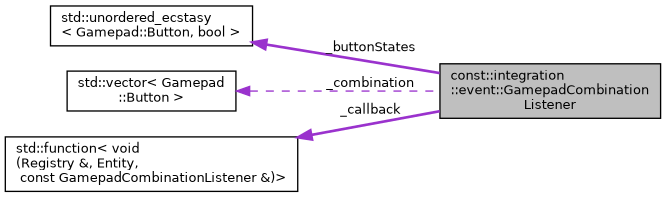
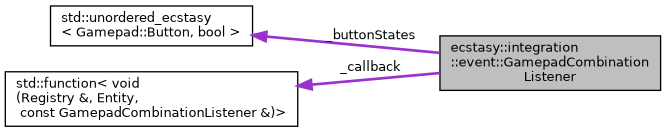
node "std::vector< Gamepad ::Button >": removed
node "const::integration ::event::GamepadCombination Listener": label "const::integration ::event::GamepadCombination Listener" -> "ecstasy::integration ::event::GamepadCombination Listener"
